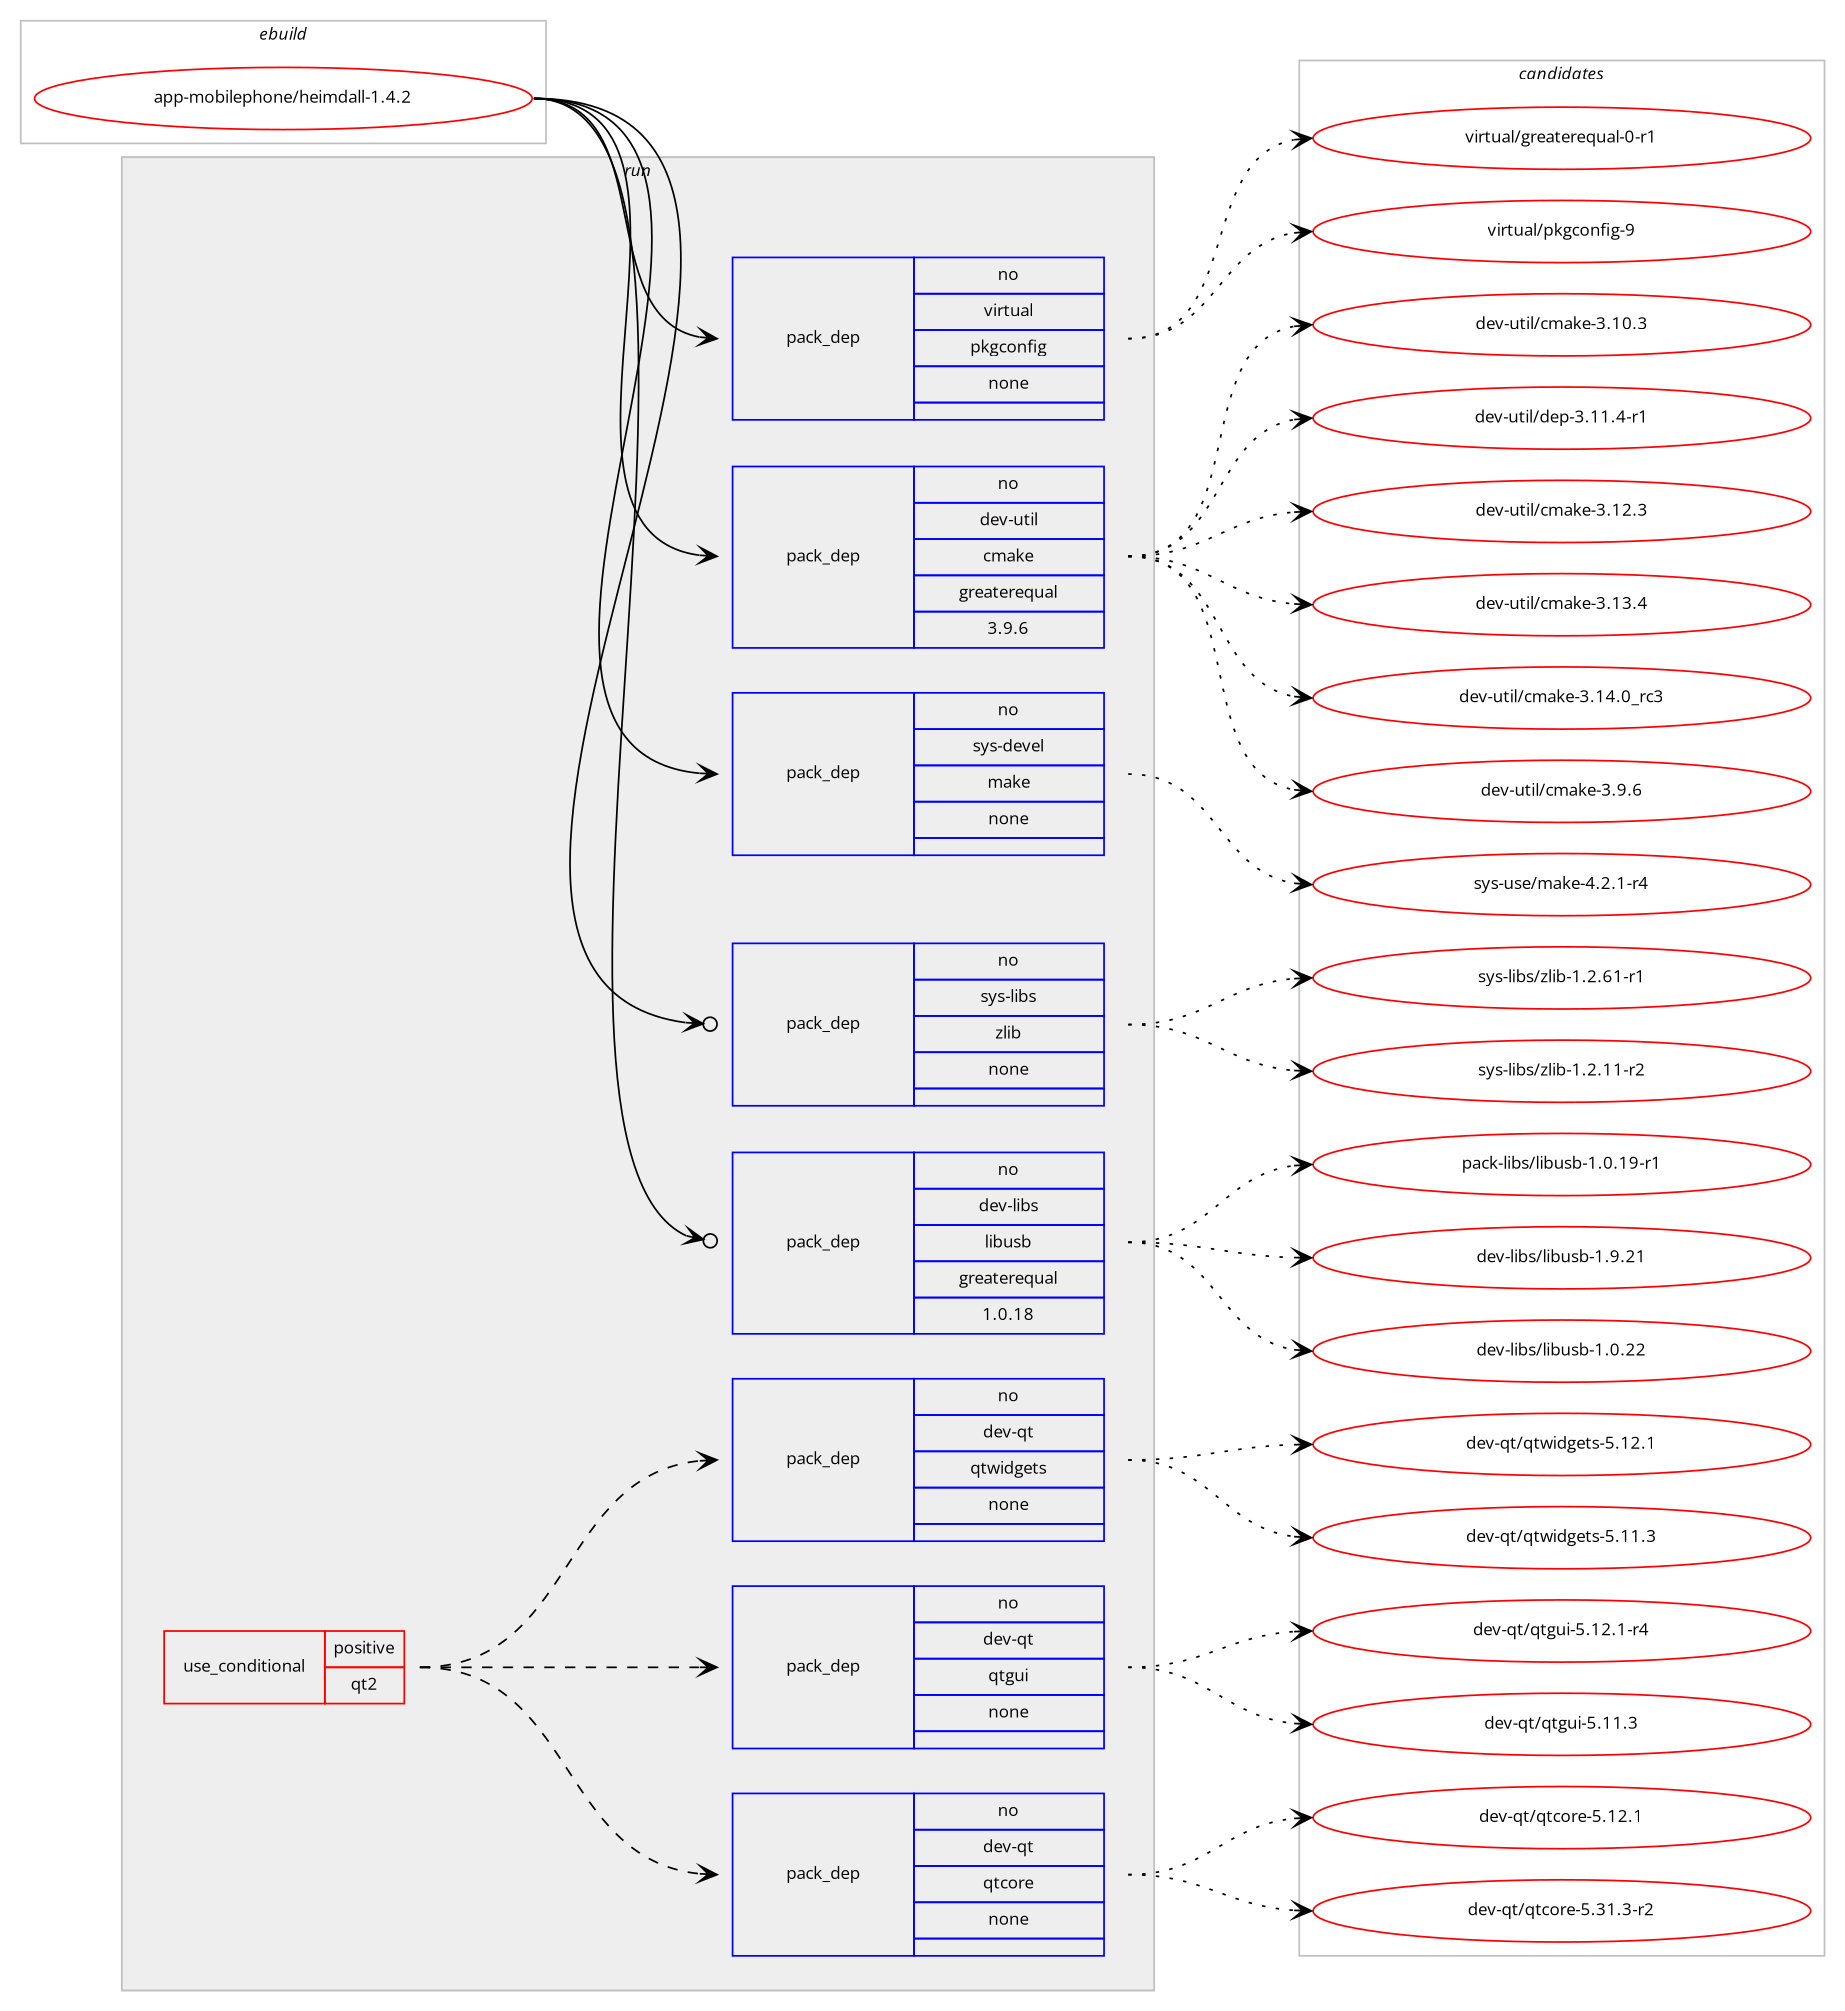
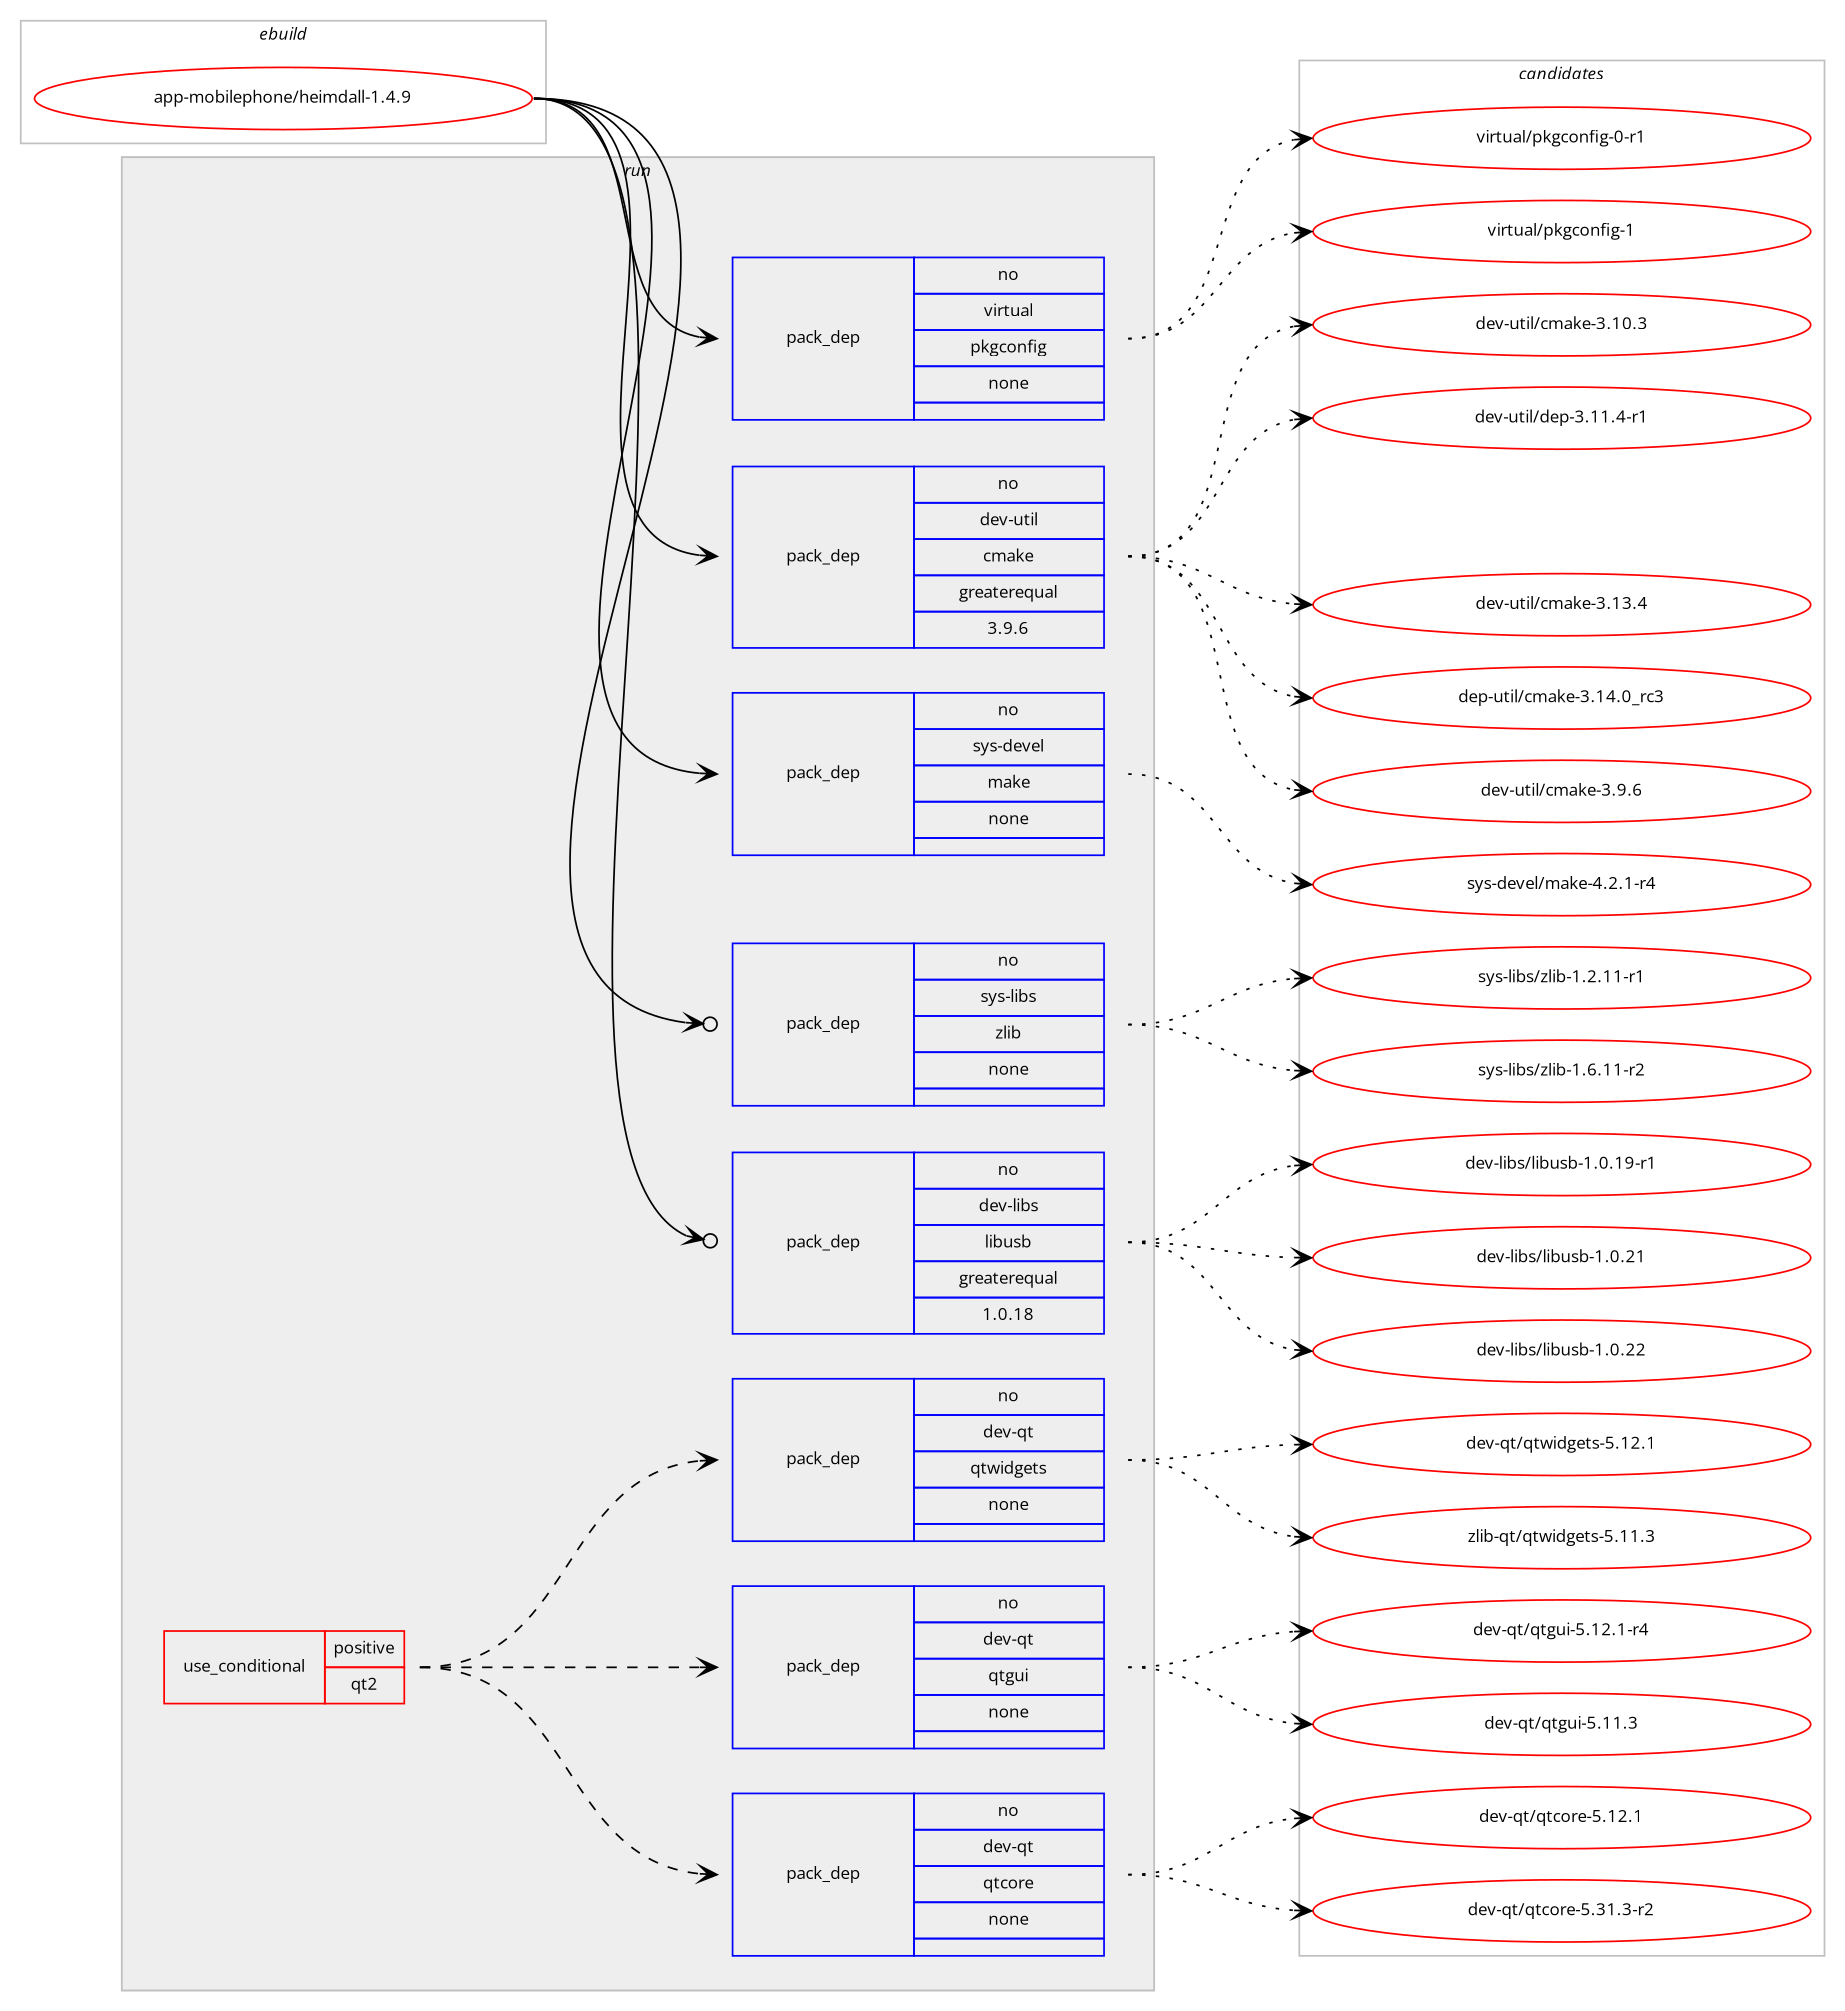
node "app-mobilephone/heimdall-1.4.2": label "app-mobilephone/heimdall-1.4.2" -> "app-mobilephone/heimdall-1.4.9"
node "virtual/greaterequal-0-r1": label "virtual/greaterequal-0-r1" -> "virtual/pkgconfig-0-r1"
node "virtual/pkgconfig-9": label "virtual/pkgconfig-9" -> "virtual/pkgconfig-1"
node "dev-util/cmake-3.12.3": removed
node "dev-util/cmake-3.14.0_rc3": label "dev-util/cmake-3.14.0_rc3" -> "dep-util/cmake-3.14.0_rc3"
node "sys-use/make-4.2.1-r4": label "sys-use/make-4.2.1-r4" -> "sys-devel/make-4.2.1-r4"
node "sys-libs/zlib-1.2.61-r1": label "sys-libs/zlib-1.2.61-r1" -> "sys-libs/zlib-1.2.11-r1"
node "sys-libs/zlib-1.2.11-r2": label "sys-libs/zlib-1.2.11-r2" -> "sys-libs/zlib-1.6.11-r2"
node "pack-libs/libusb-1.0.19-r1": label "pack-libs/libusb-1.0.19-r1" -> "dev-libs/libusb-1.0.19-r1"
node "dev-libs/libusb-1.9.21": label "dev-libs/libusb-1.9.21" -> "dev-libs/libusb-1.0.21"
node "dev-qt/qtwidgets-5.11.3": label "dev-qt/qtwidgets-5.11.3" -> "zlib-qt/qtwidgets-5.11.3"
